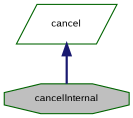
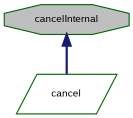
edge "cancelInternal" -> "cancel": reversed
